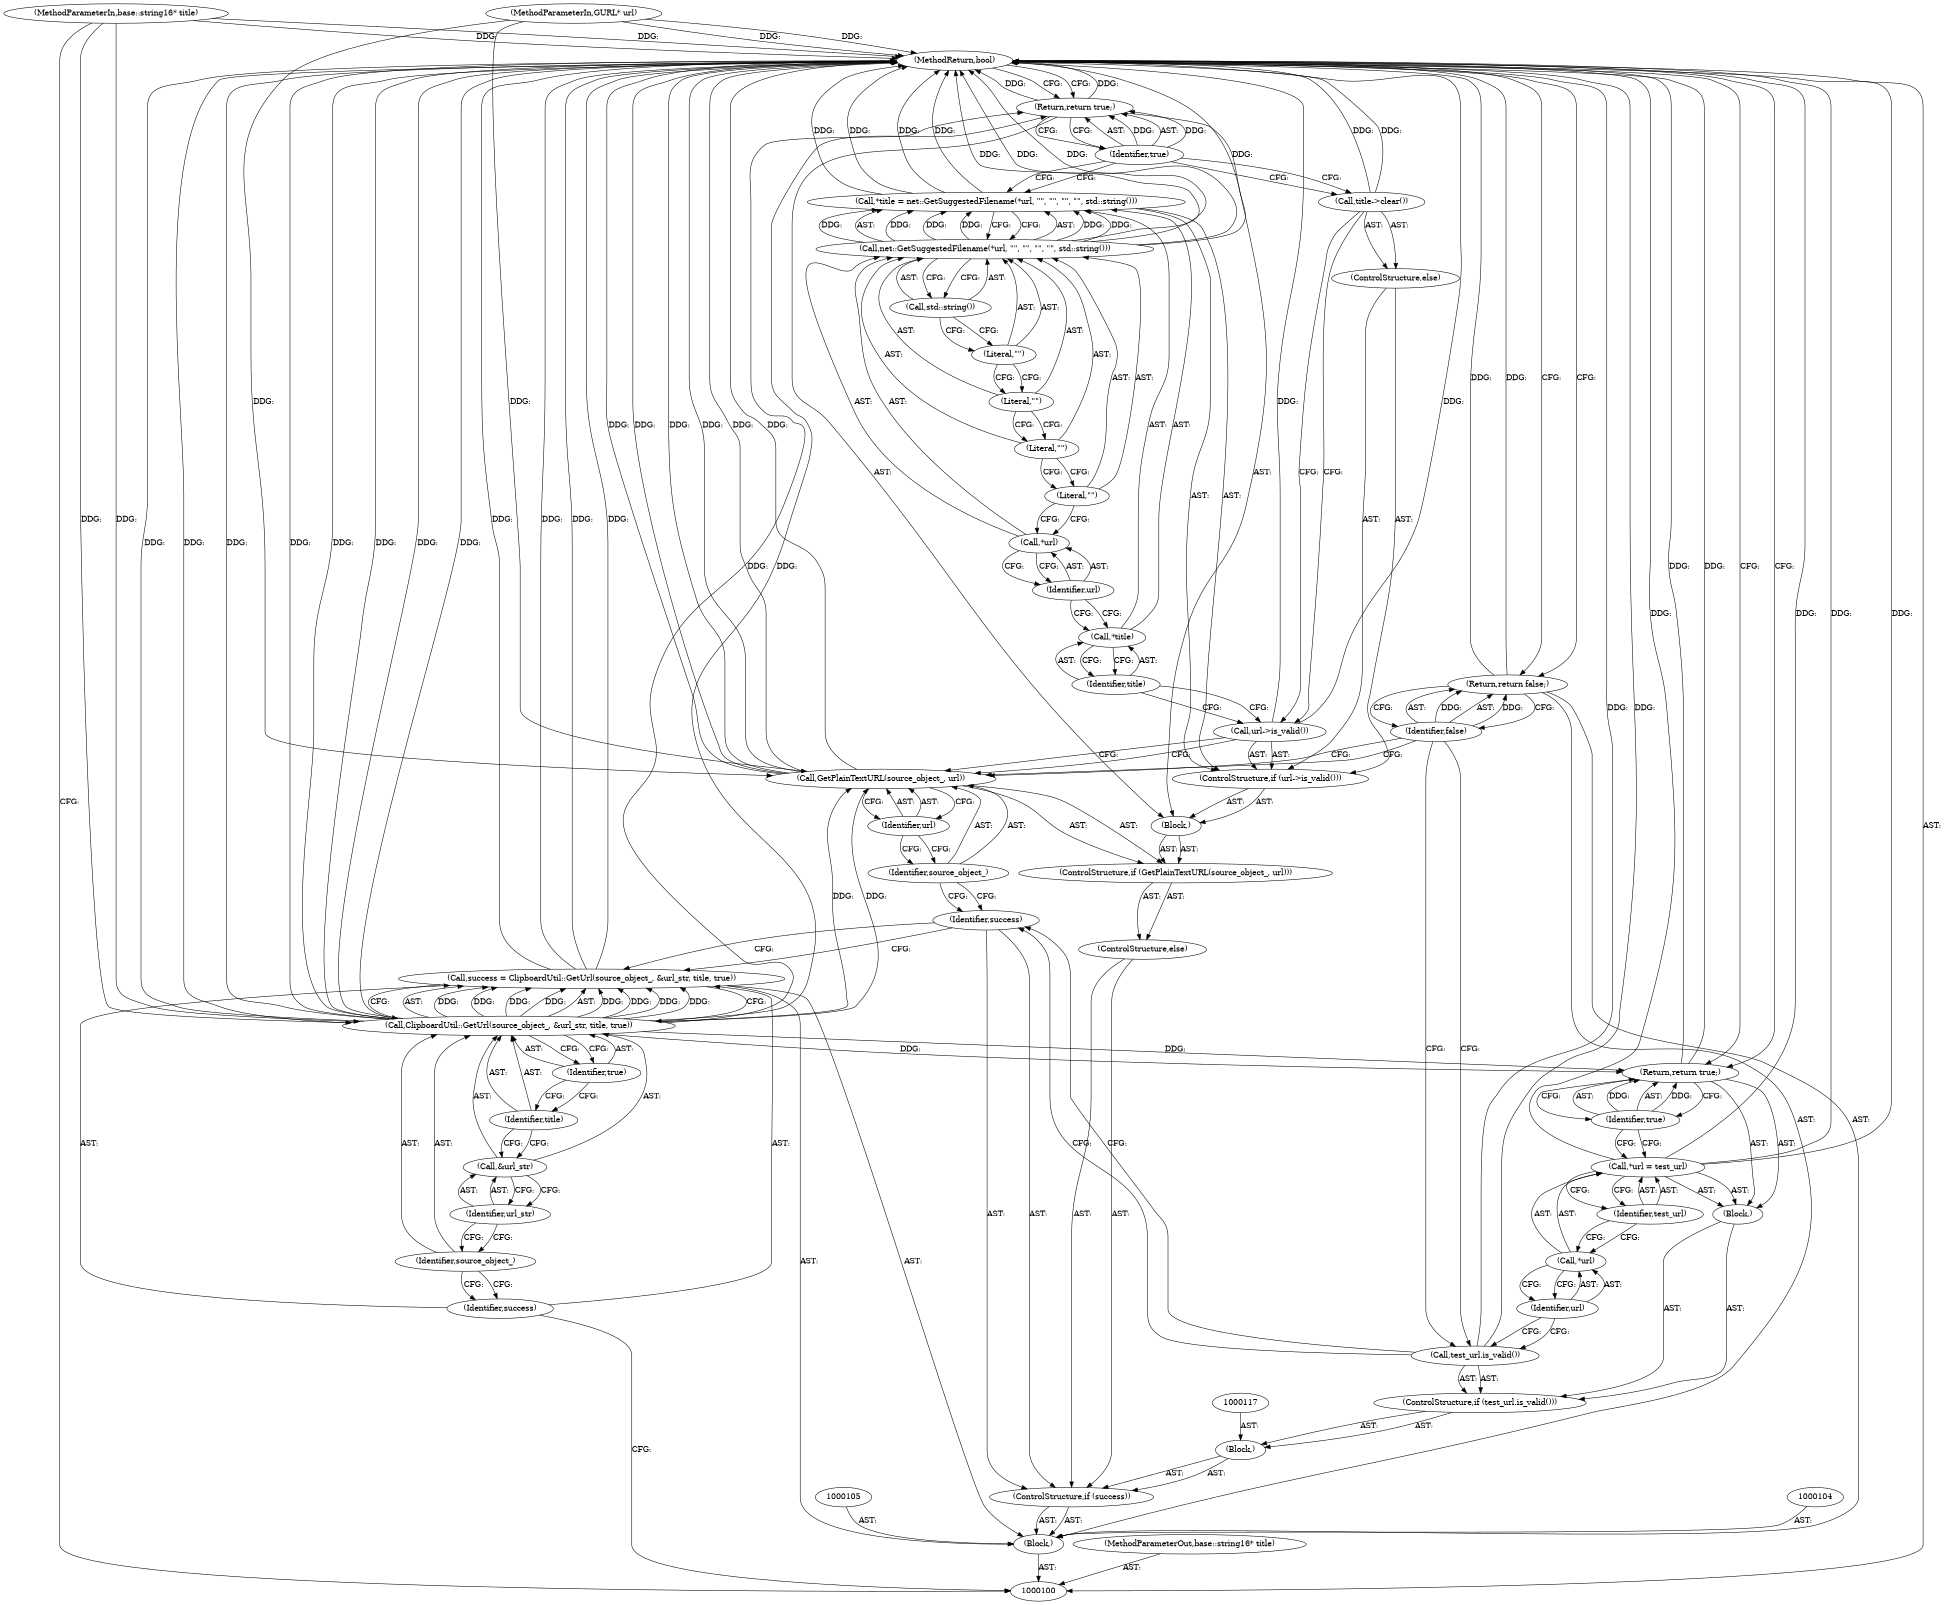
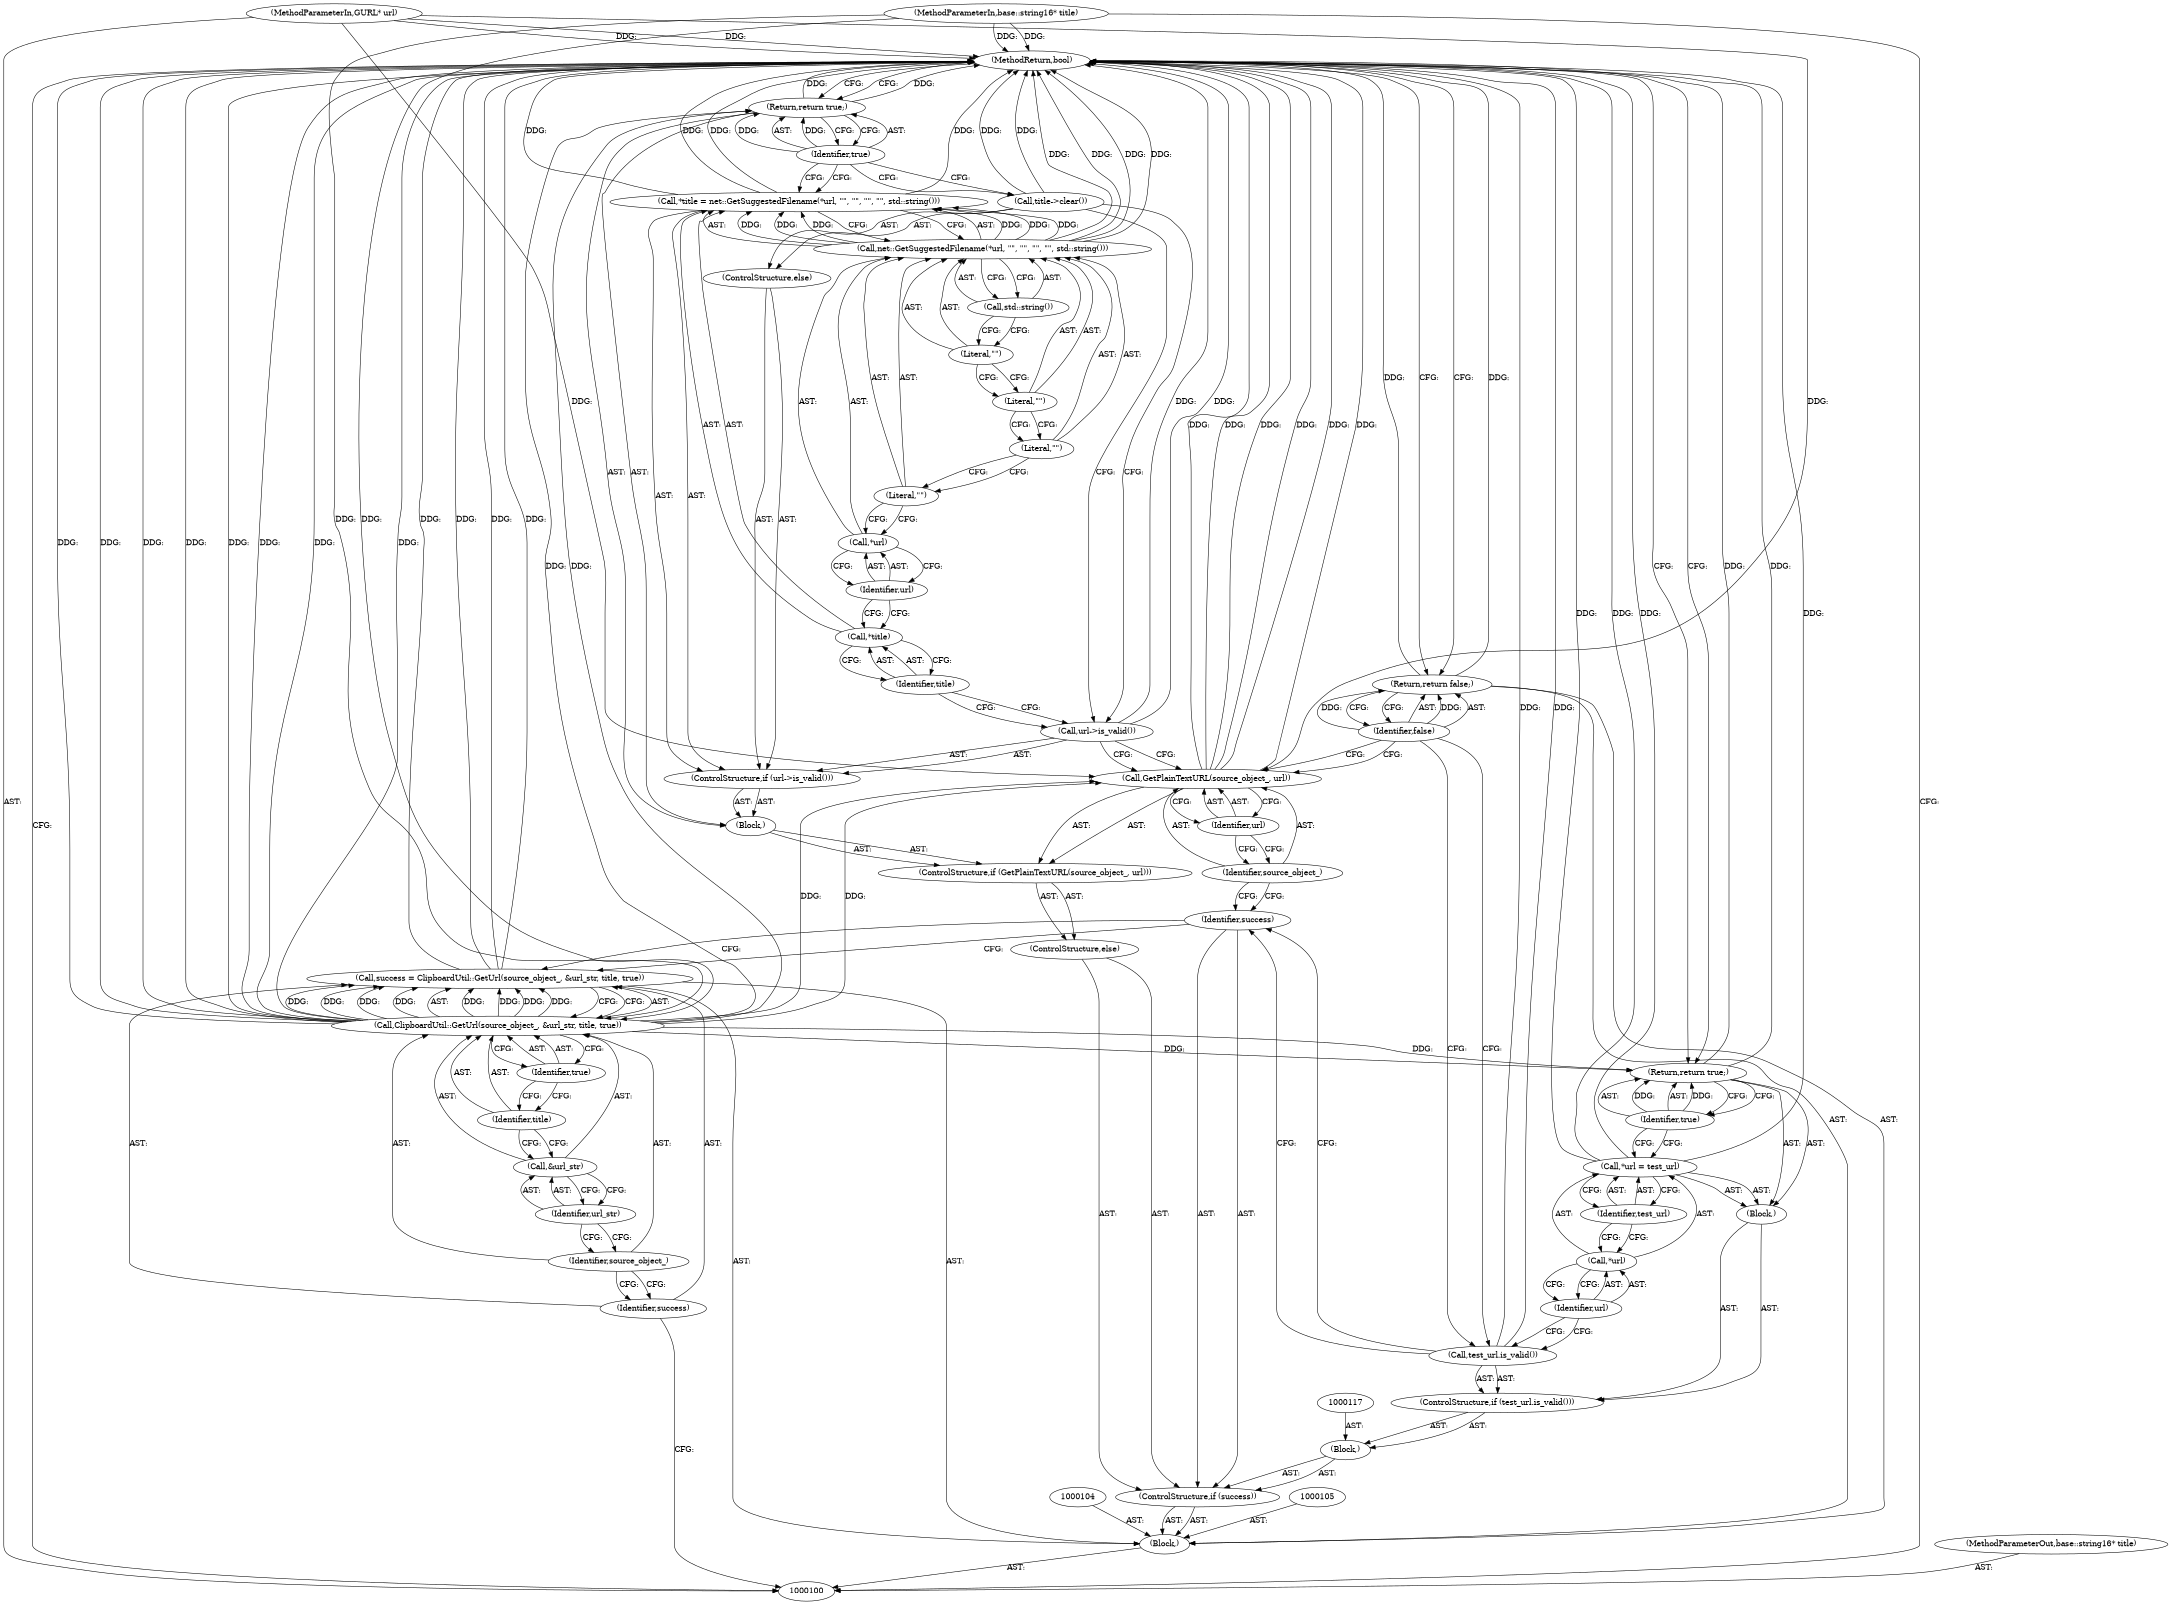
edge "(MethodReturn,bool)" -> "1000100": label "AST: " -> "CFG: "
edge "(MethodParameterIn,GURL* url)" -> "1000100": added, label "AST:"
